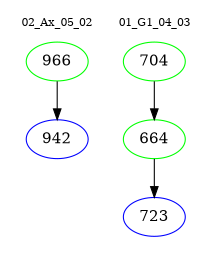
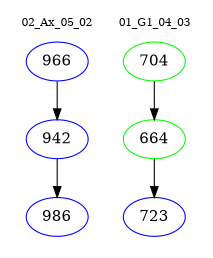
node "966": color green -> blue
node "986": added
